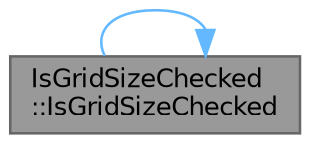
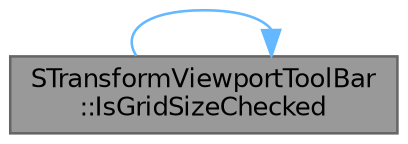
node "IsGridSizeChecked ::IsGridSizeChecked": label "IsGridSizeChecked ::IsGridSizeChecked" -> "STransformViewportToolBar ::IsGridSizeChecked"
